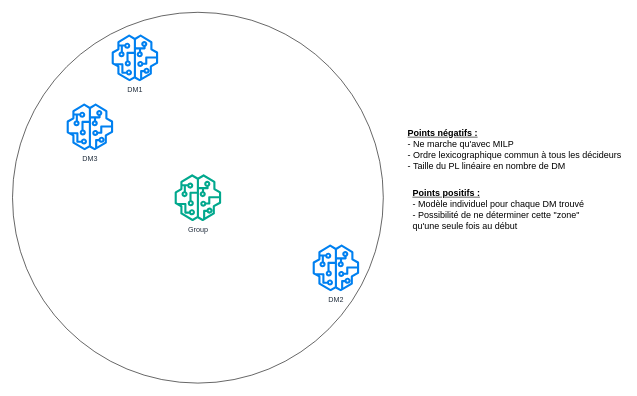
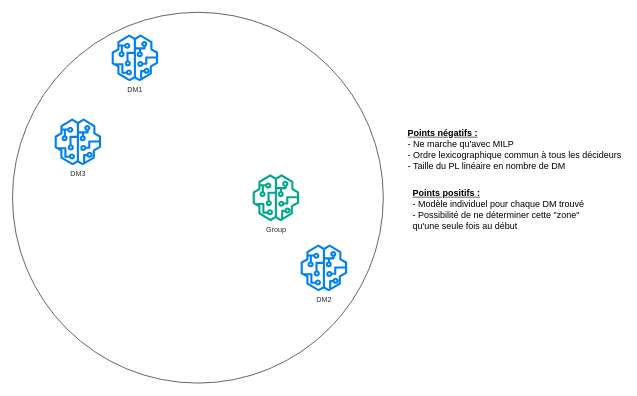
node "DM3": moved (90, 127) -> (78, 142)
node "Group": moved (198, 198) -> (276, 198)
node "DM2": moved (336, 268) -> (324, 268)
